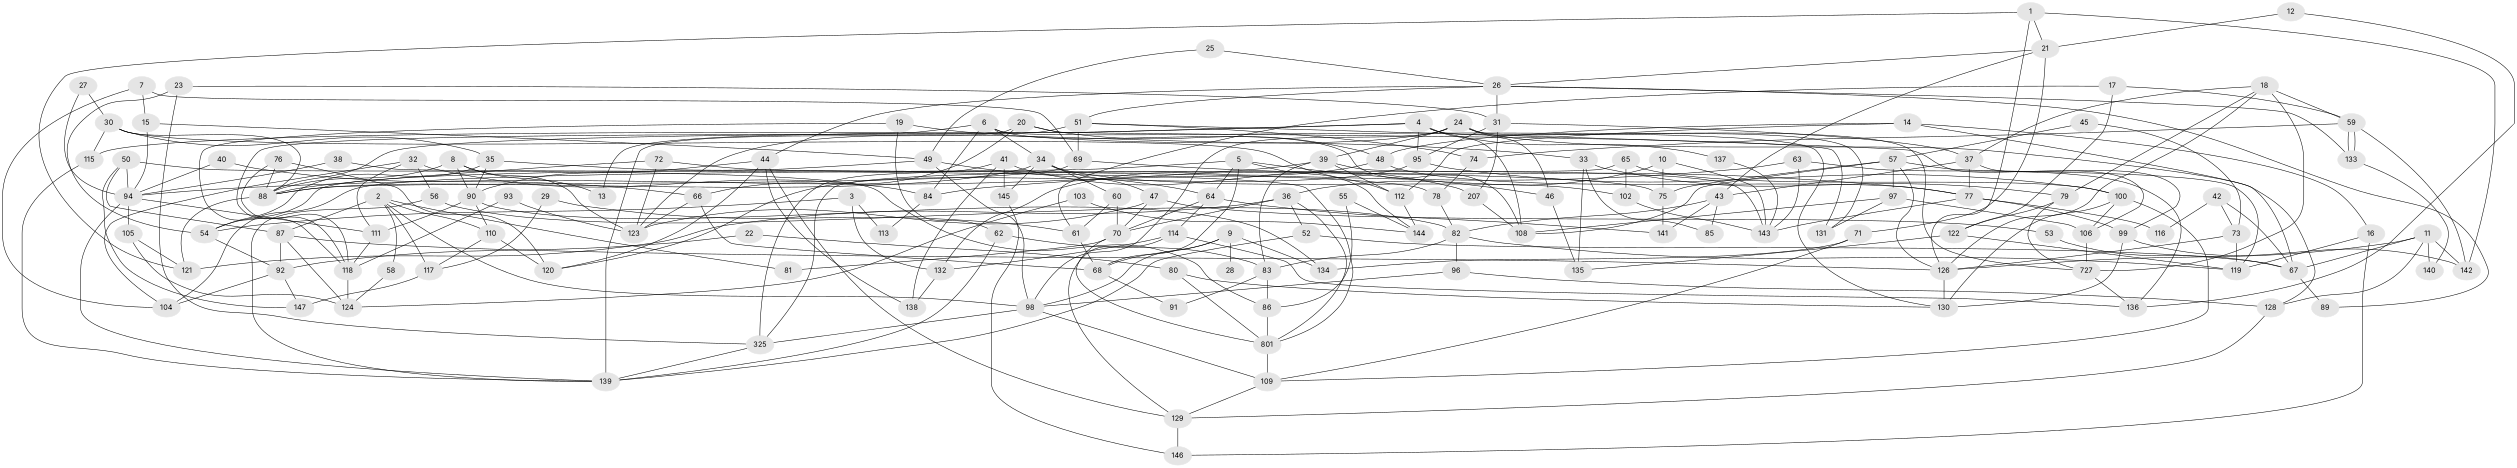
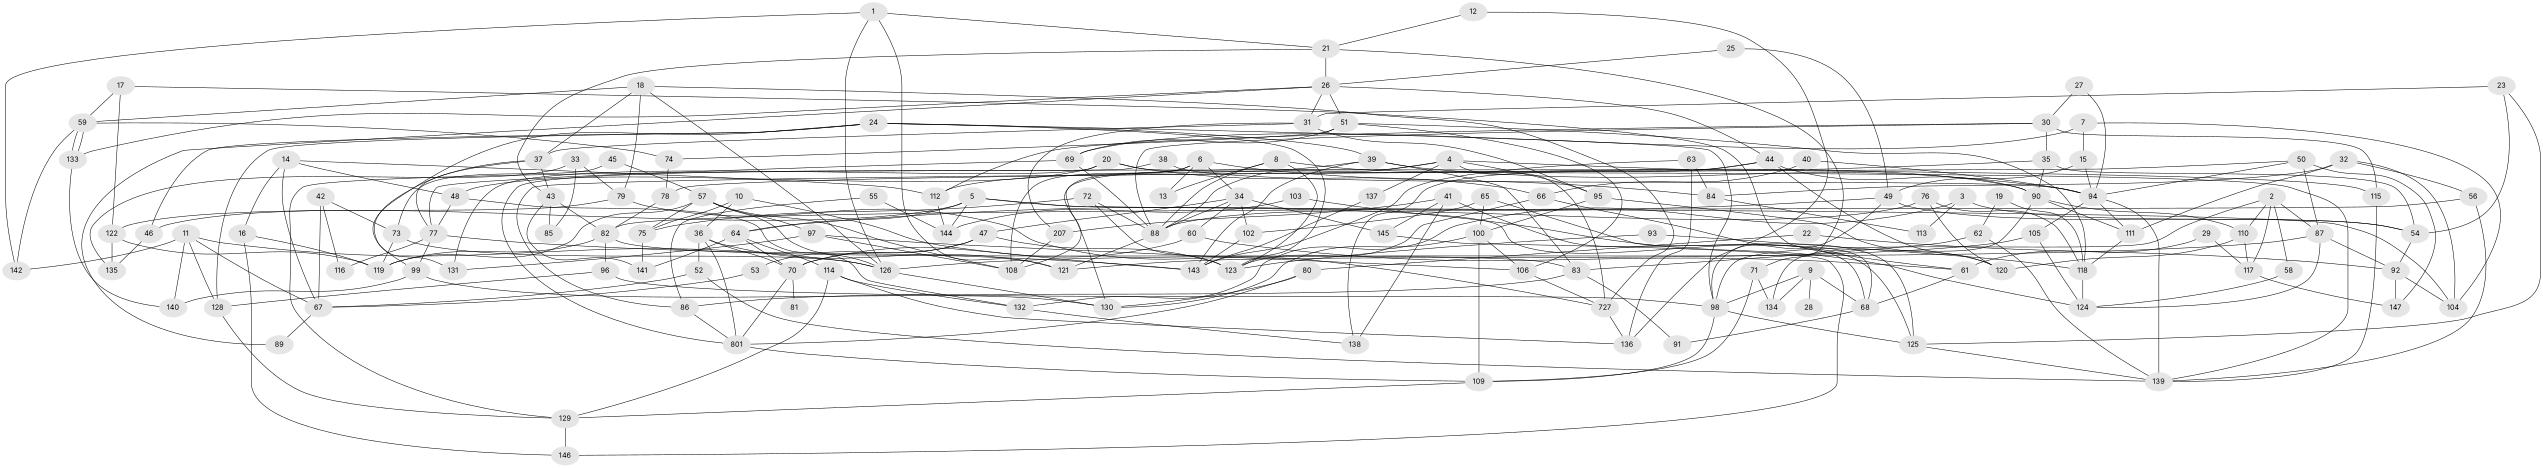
edge "19" -- "33": removed
edge "2" -- "81": removed
edge "99" -- "142": now "99" -- "140"
node "325": label "325" -> "125"
